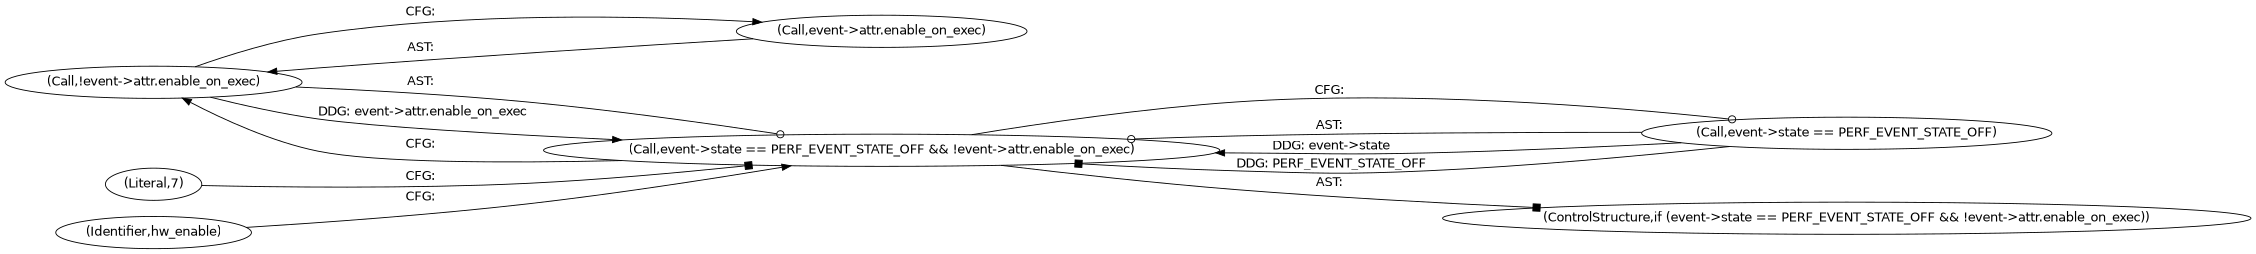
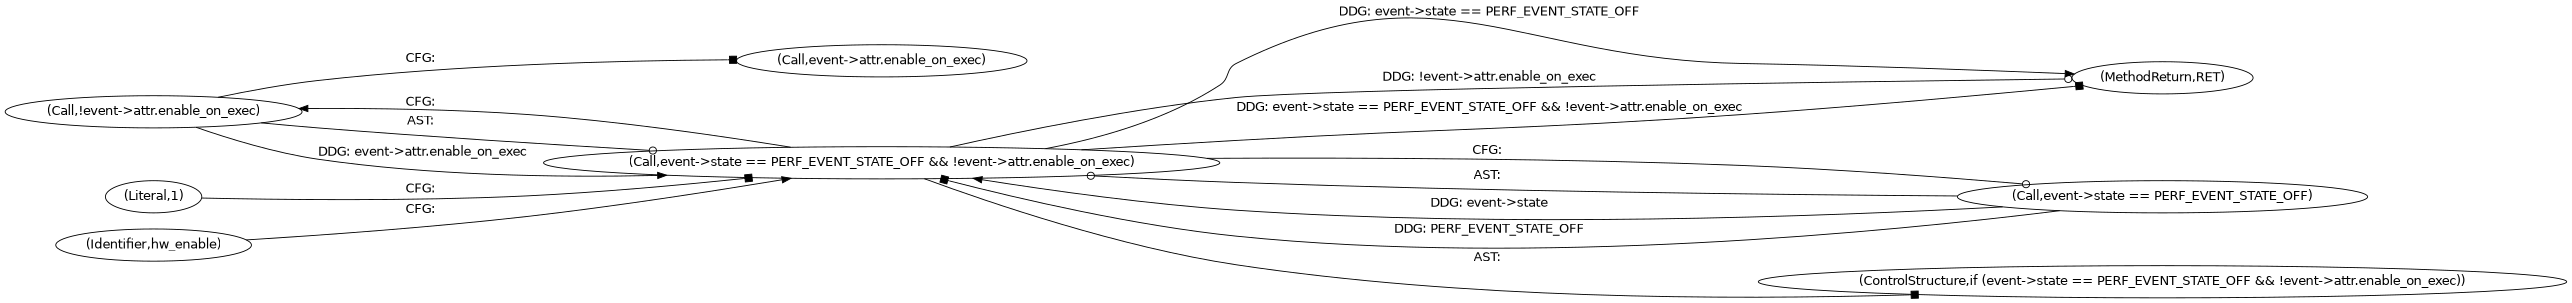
edge "(Call,!event->attr.enable_on_exec)" -> "(Call,event->attr.enable_on_exec)": arrowhead normal -> box
edge "(Call,event->attr.enable_on_exec)" -> "(Call,!event->attr.enable_on_exec)": removed, label "AST:"
node "(MethodReturn,RET)": added
node "(Literal,7)": label "(Literal,7)" -> "(Literal,1)"
